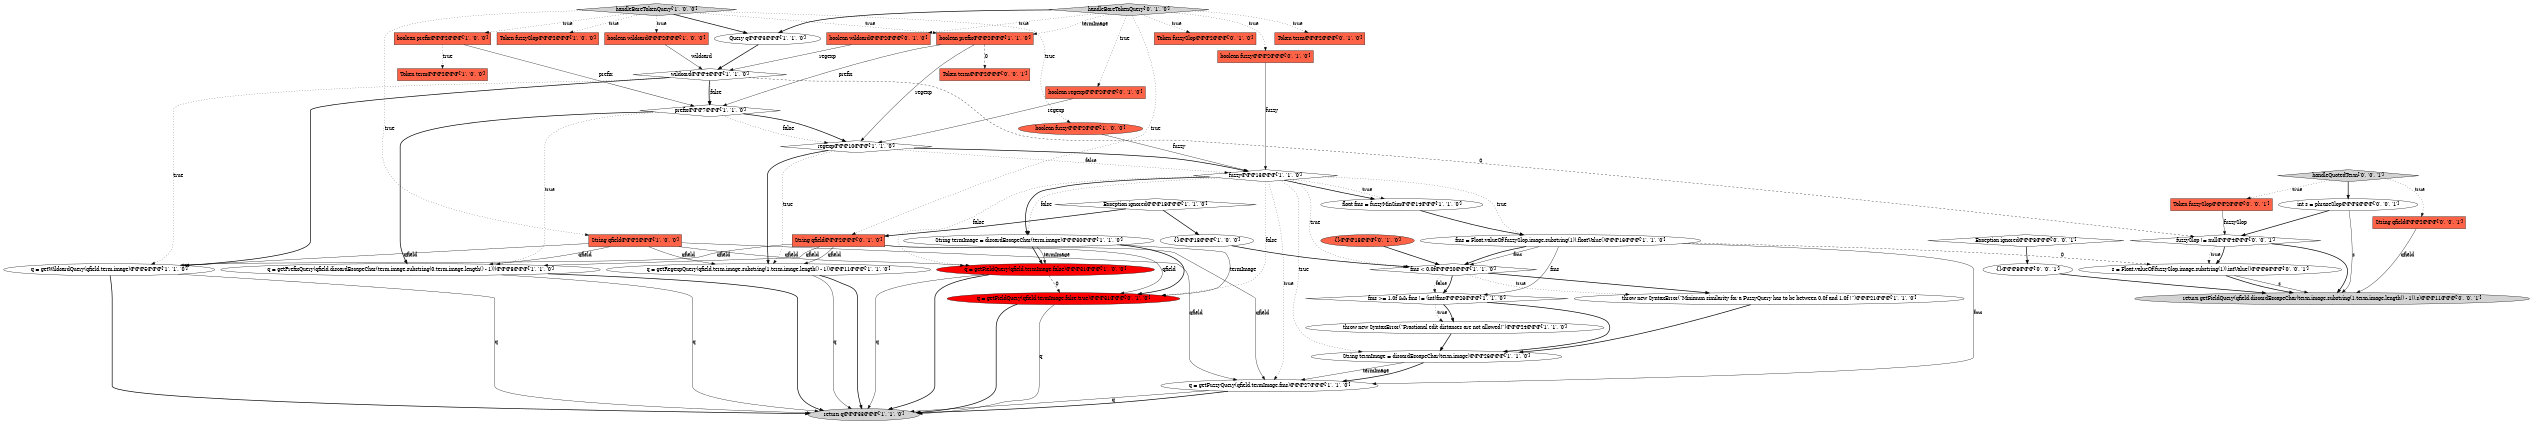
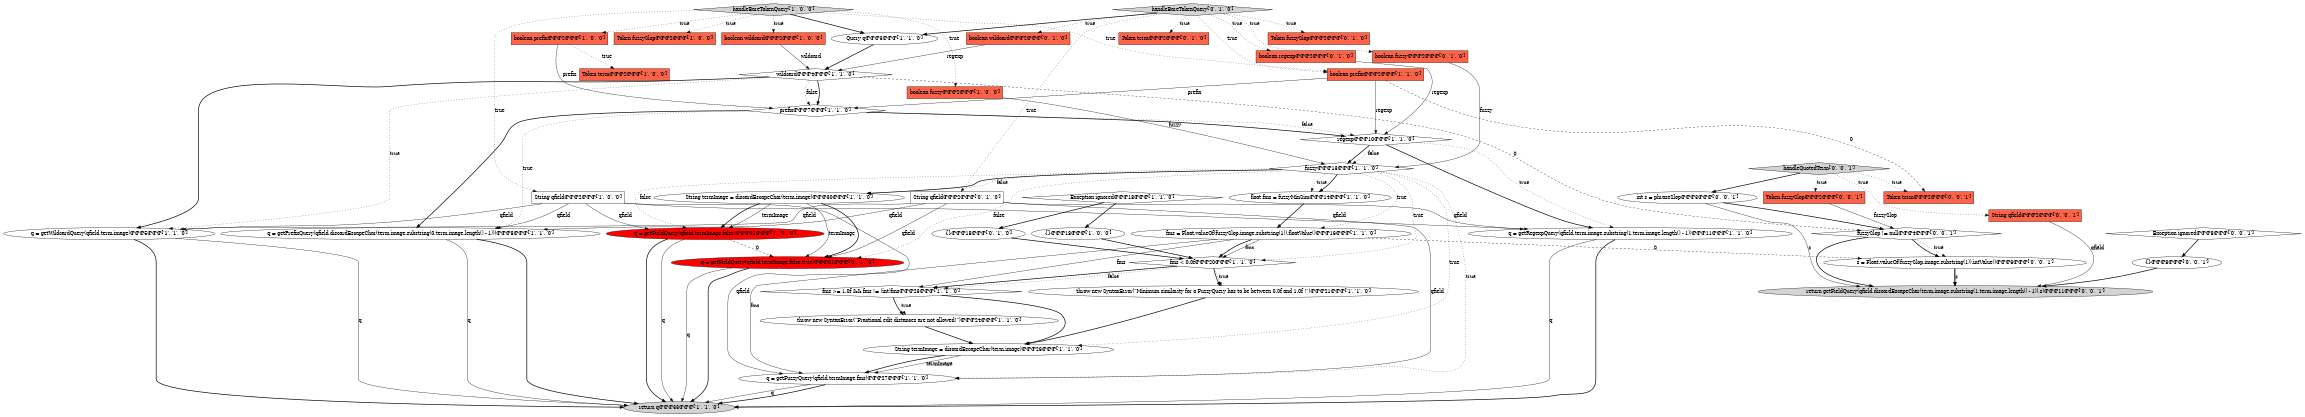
edge "handleBareTokenQuery['0', '1', '0']" -> "boolean prefix@@@2@@@['1', '1', '0']": label "termImage" -> "true"
node "boolean fuzzy@@@2@@@['1', '0', '0']": shape ellipse -> box
edge "handleQuotedTerm['0', '0', '1']" -> "Token term@@@2@@@['0', '0', '1']": added, label "true"
edge "Exception ignored@@@18@@@['1', '1', '0']" -> "String qfield@@@2@@@['0', '1', '0']": now "Exception ignored@@@18@@@['1', '1', '0']" -> "{}@@@18@@@['0', '1', '0']"
node "String qfield@@@2@@@['1', '0', '0']": fillcolor tomato -> white
node "String qfield@@@2@@@['0', '1', '0']": fillcolor tomato -> white
node "{}@@@18@@@['0', '1', '0']": fillcolor tomato -> white
